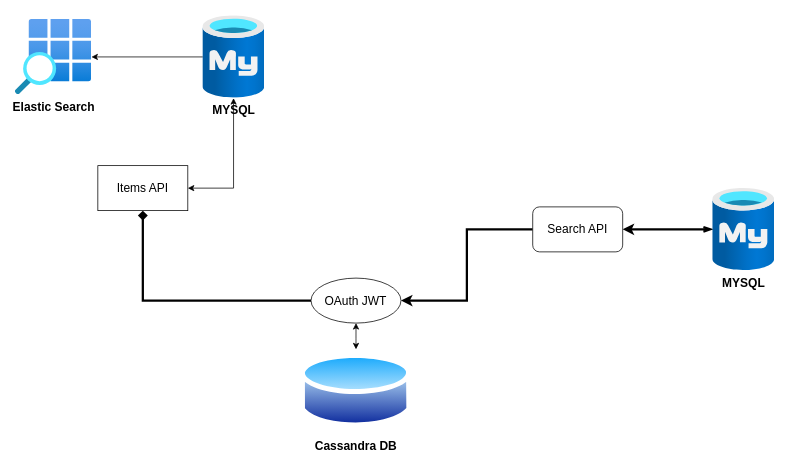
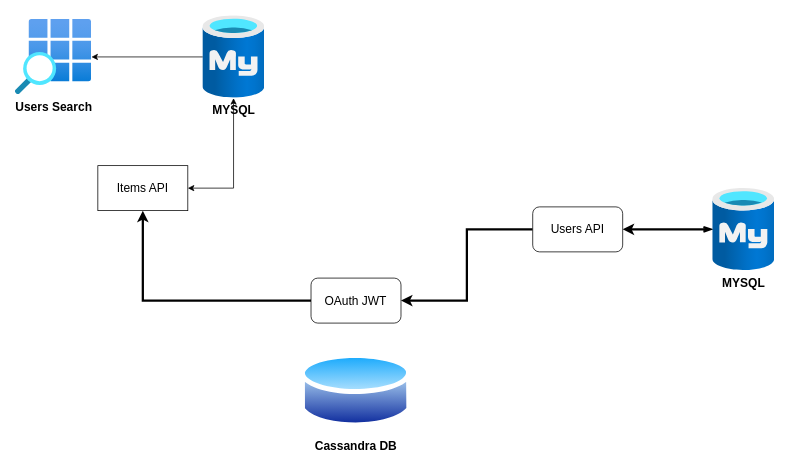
node "Elastic Search": label "Elastic Search" -> "Users Search"
edge "OAuth JWT" -> "Items API": arrowhead diamond -> classic
node "Search API": label "Search API" -> "Users API"
node "OAuth JWT": shape ellipse -> rounded rectangle
edge "OAuth JWT" -- "Cassandra DB": removed
